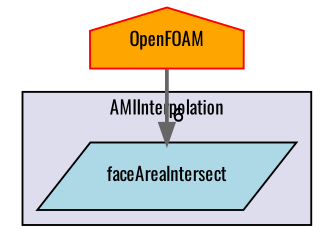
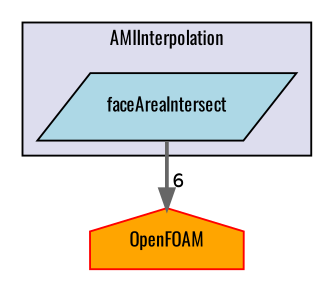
edge "OpenFOAM" -> "faceAreaIntersect": reversed
